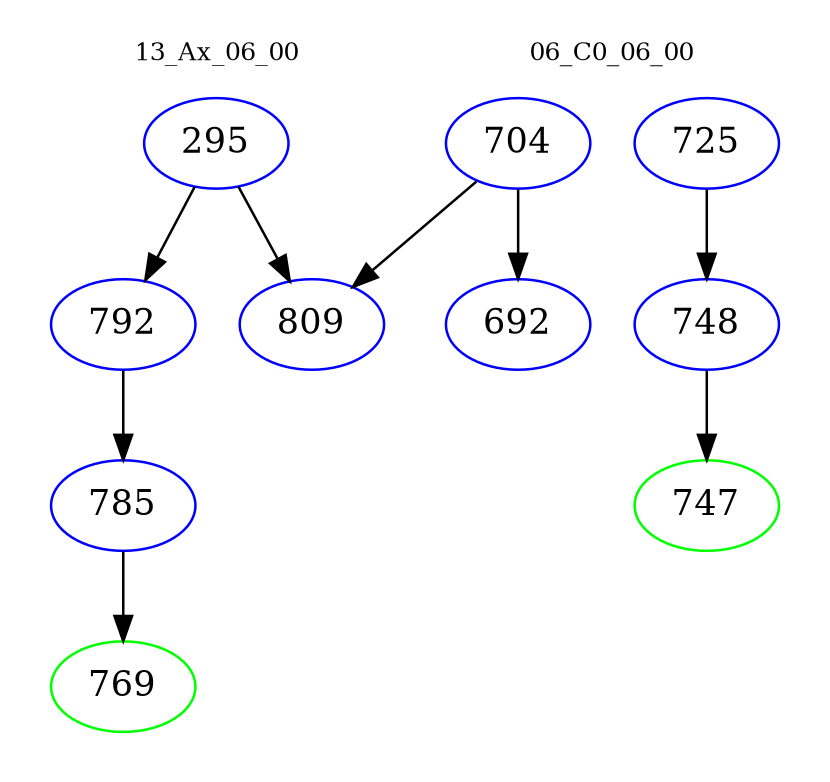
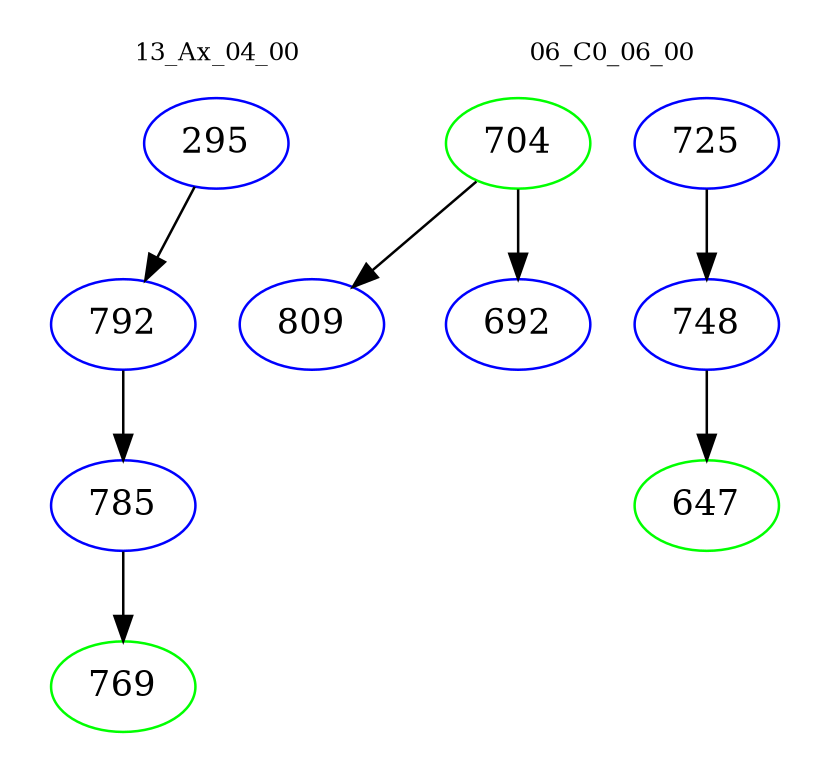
cluster "13_Ax_06_00": label "13_Ax_06_00" -> "13_Ax_04_00"
node "704": color blue -> green
edge "295" -> "809": removed
node "747": label "747" -> "647"
